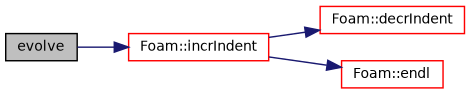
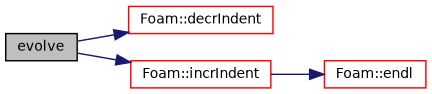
edge "Foam::incrIndent" -> "Foam::decrIndent": now "evolve" -> "Foam::decrIndent"
